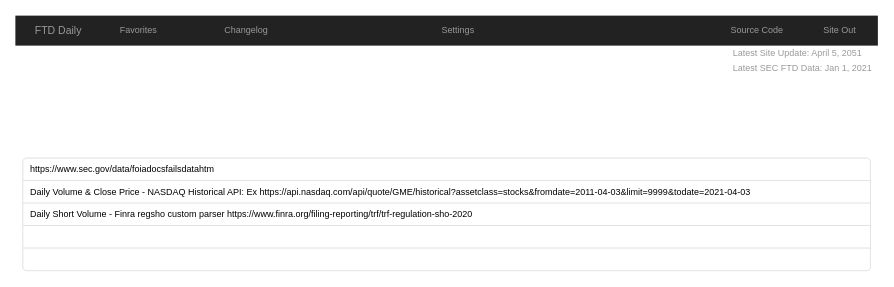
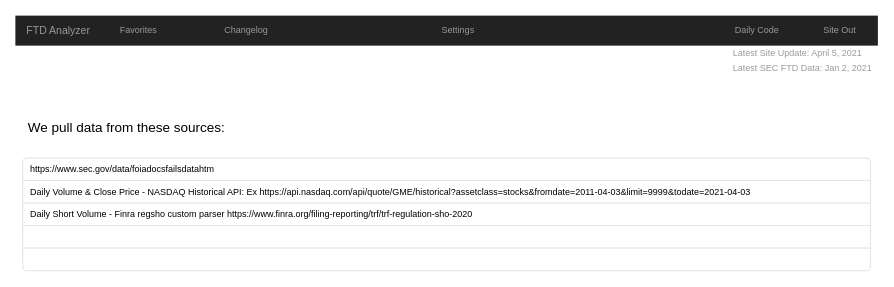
node "FTD Daily": label "FTD Daily" -> "FTD Analyzer"
node "Source Code": label "Source Code" -> "Daily Code"
node "Latest Site Update: April 5, 2051": label "Latest Site Update: April 5, 2051" -> "Latest Site Update: April 5, 2021"
node "Latest SEC FTD Data: Jan 1, 2021": label "Latest SEC FTD Data: Jan 1, 2021" -> "Latest SEC FTD Data: Jan 2, 2021"
node "We pull data from these sources:": added
